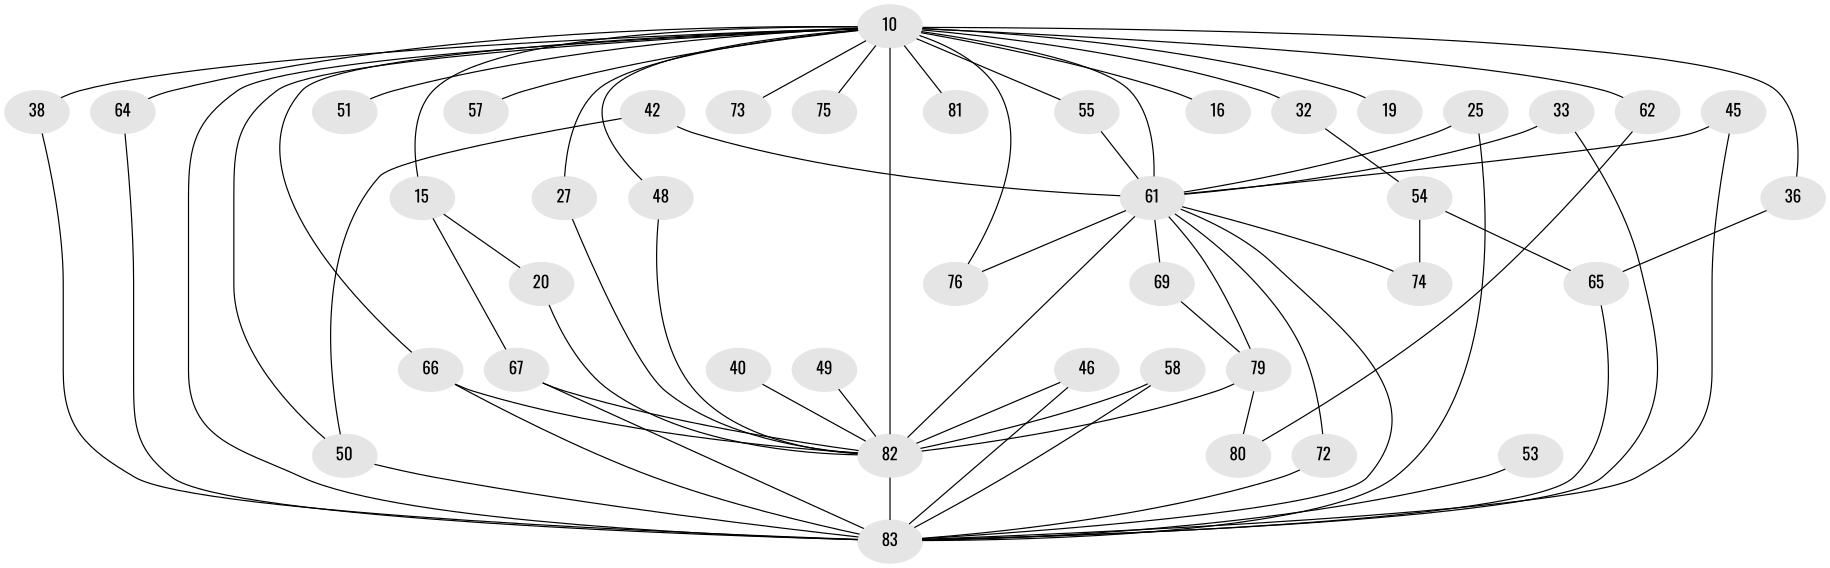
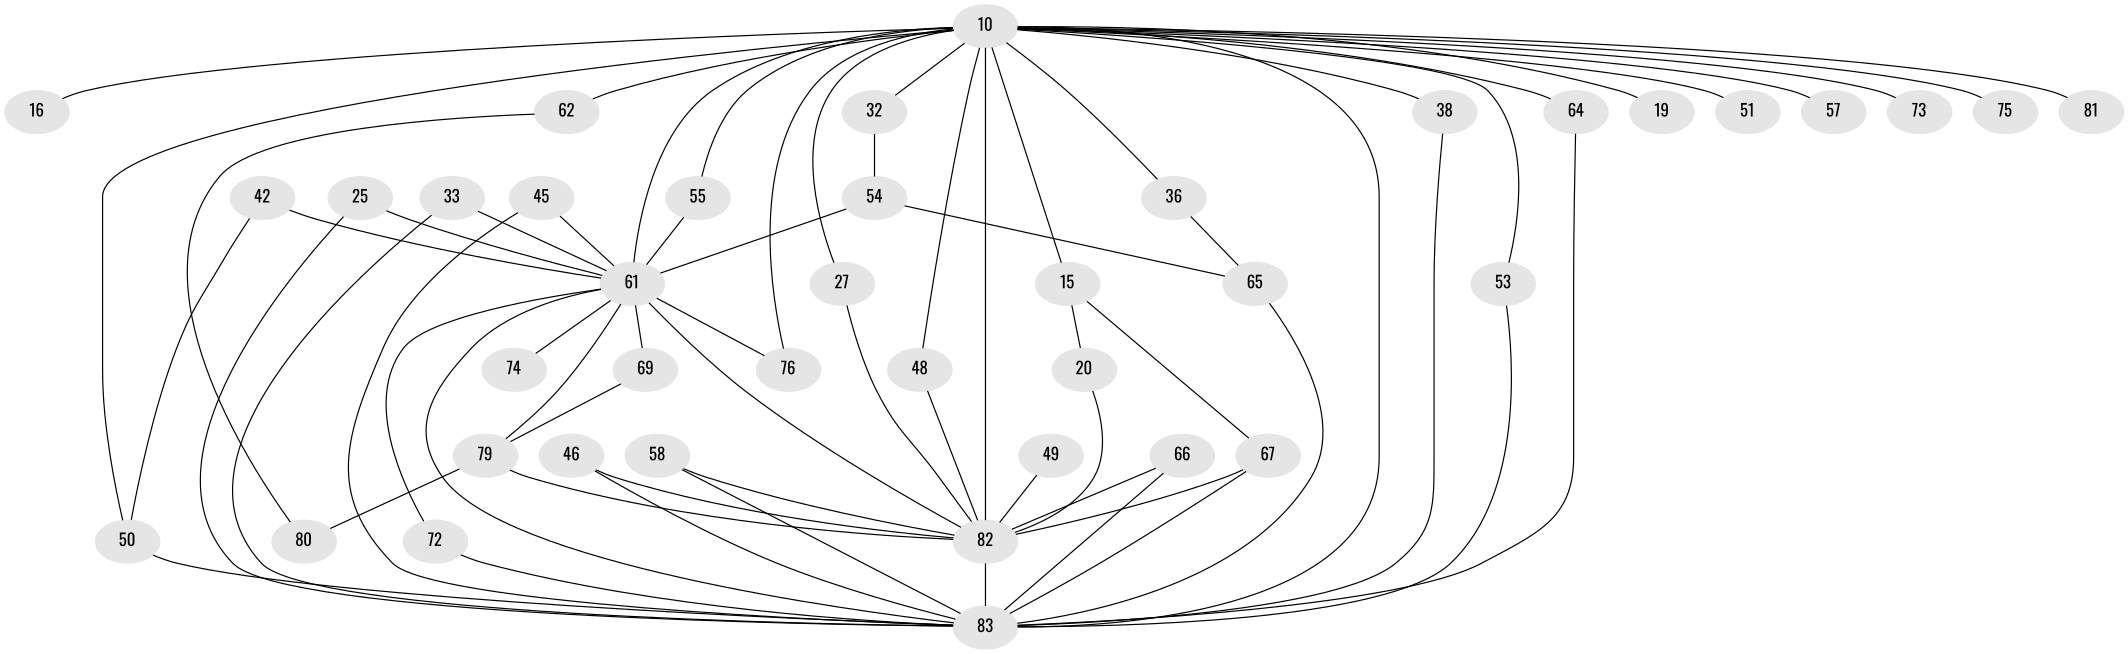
edge "10" -- "66": now "10" -- "53"
edge "54" -- "74": now "54" -- "61"
node "40": removed
